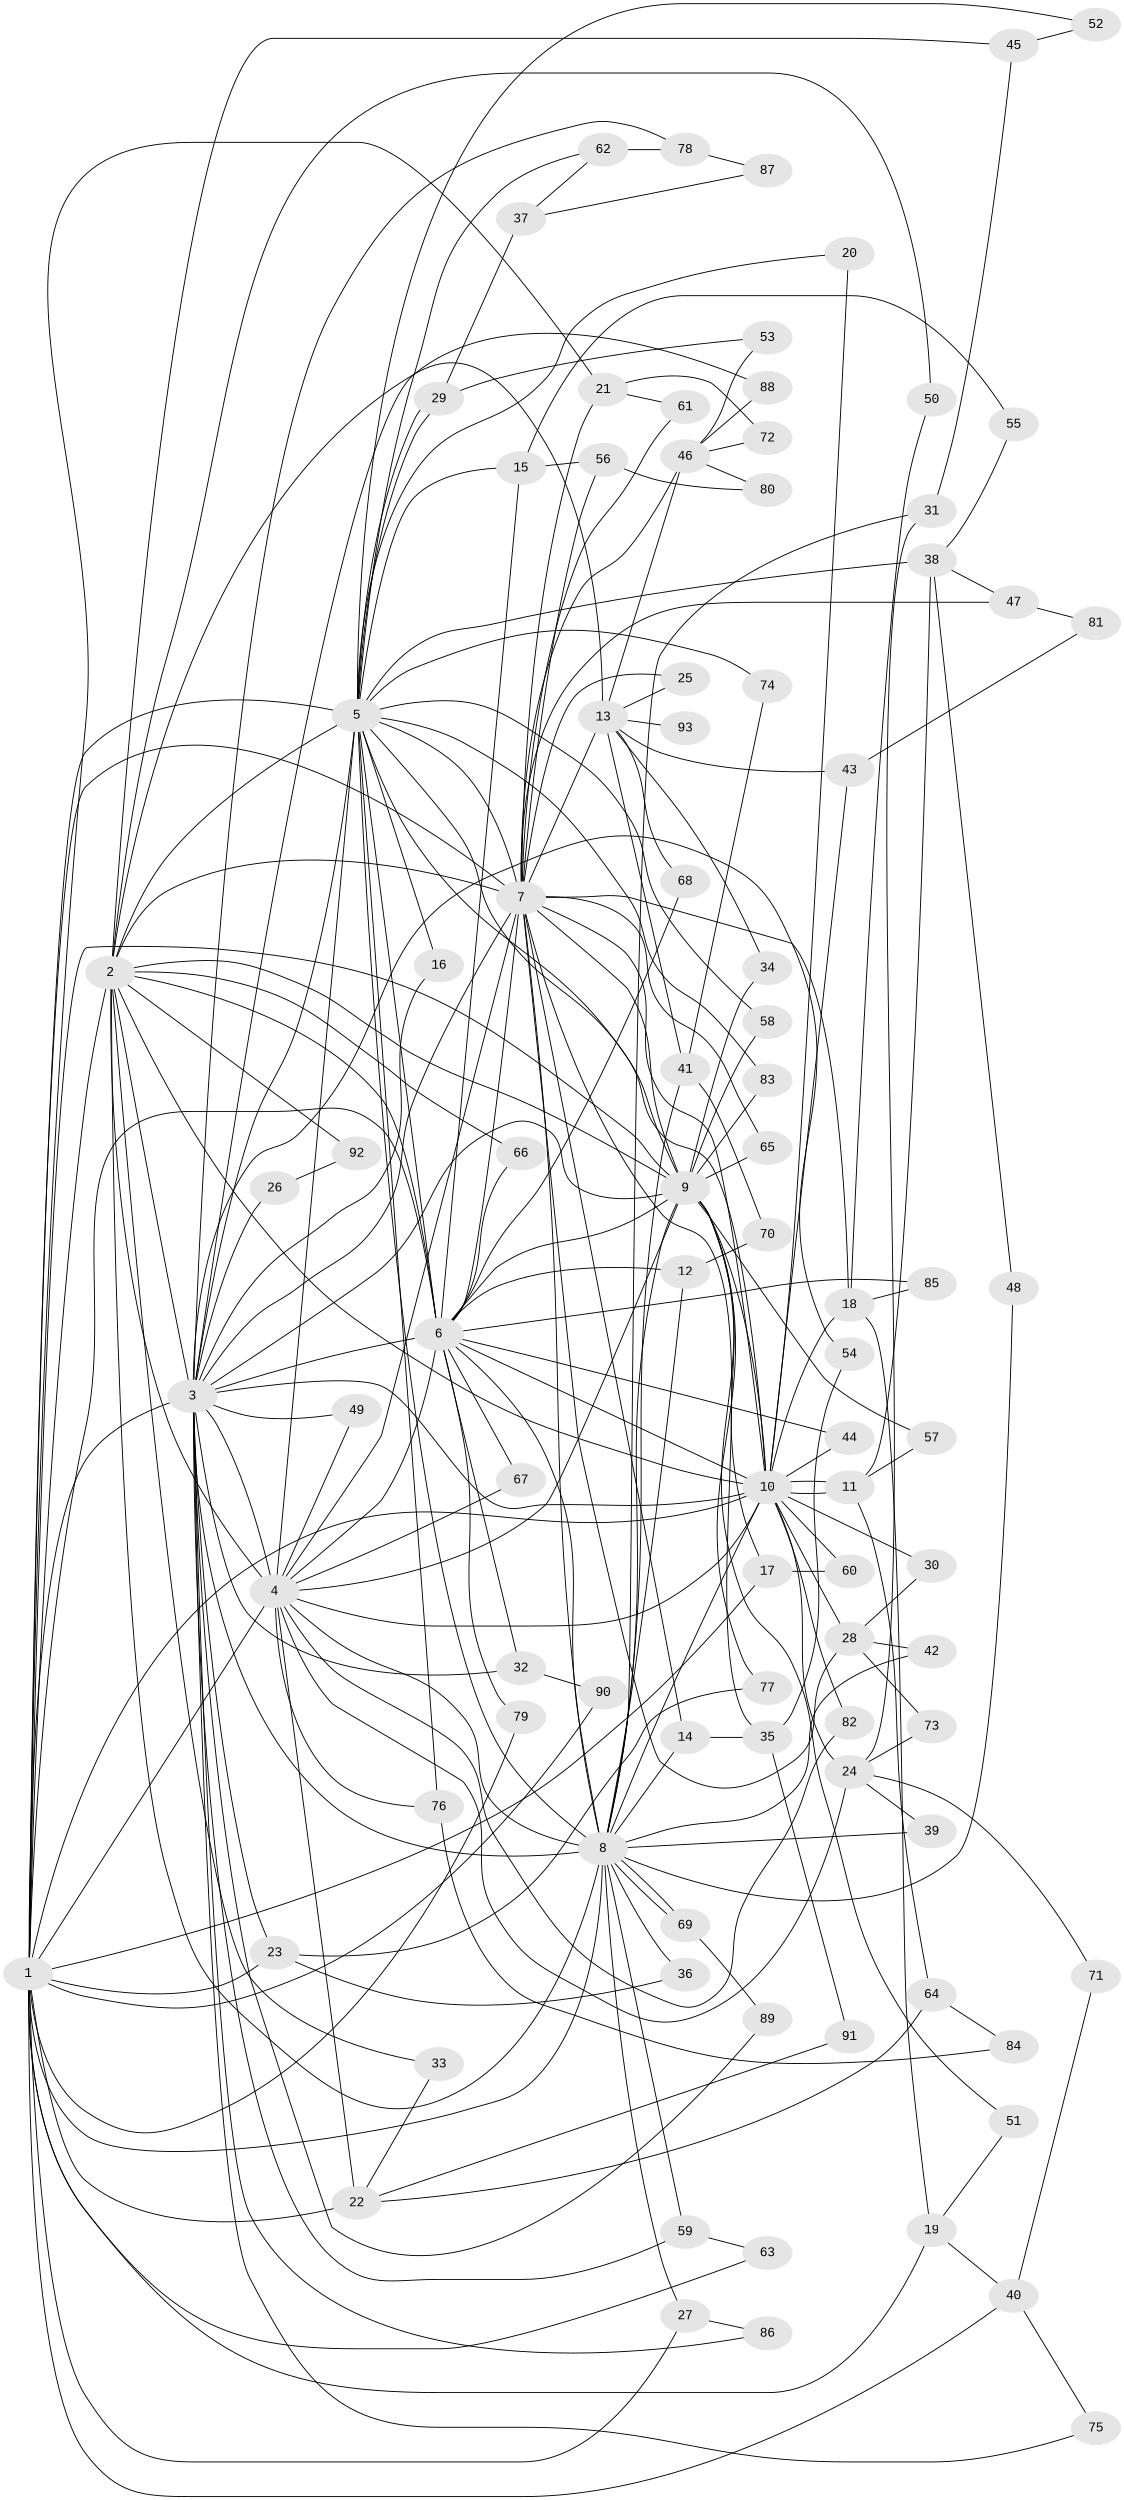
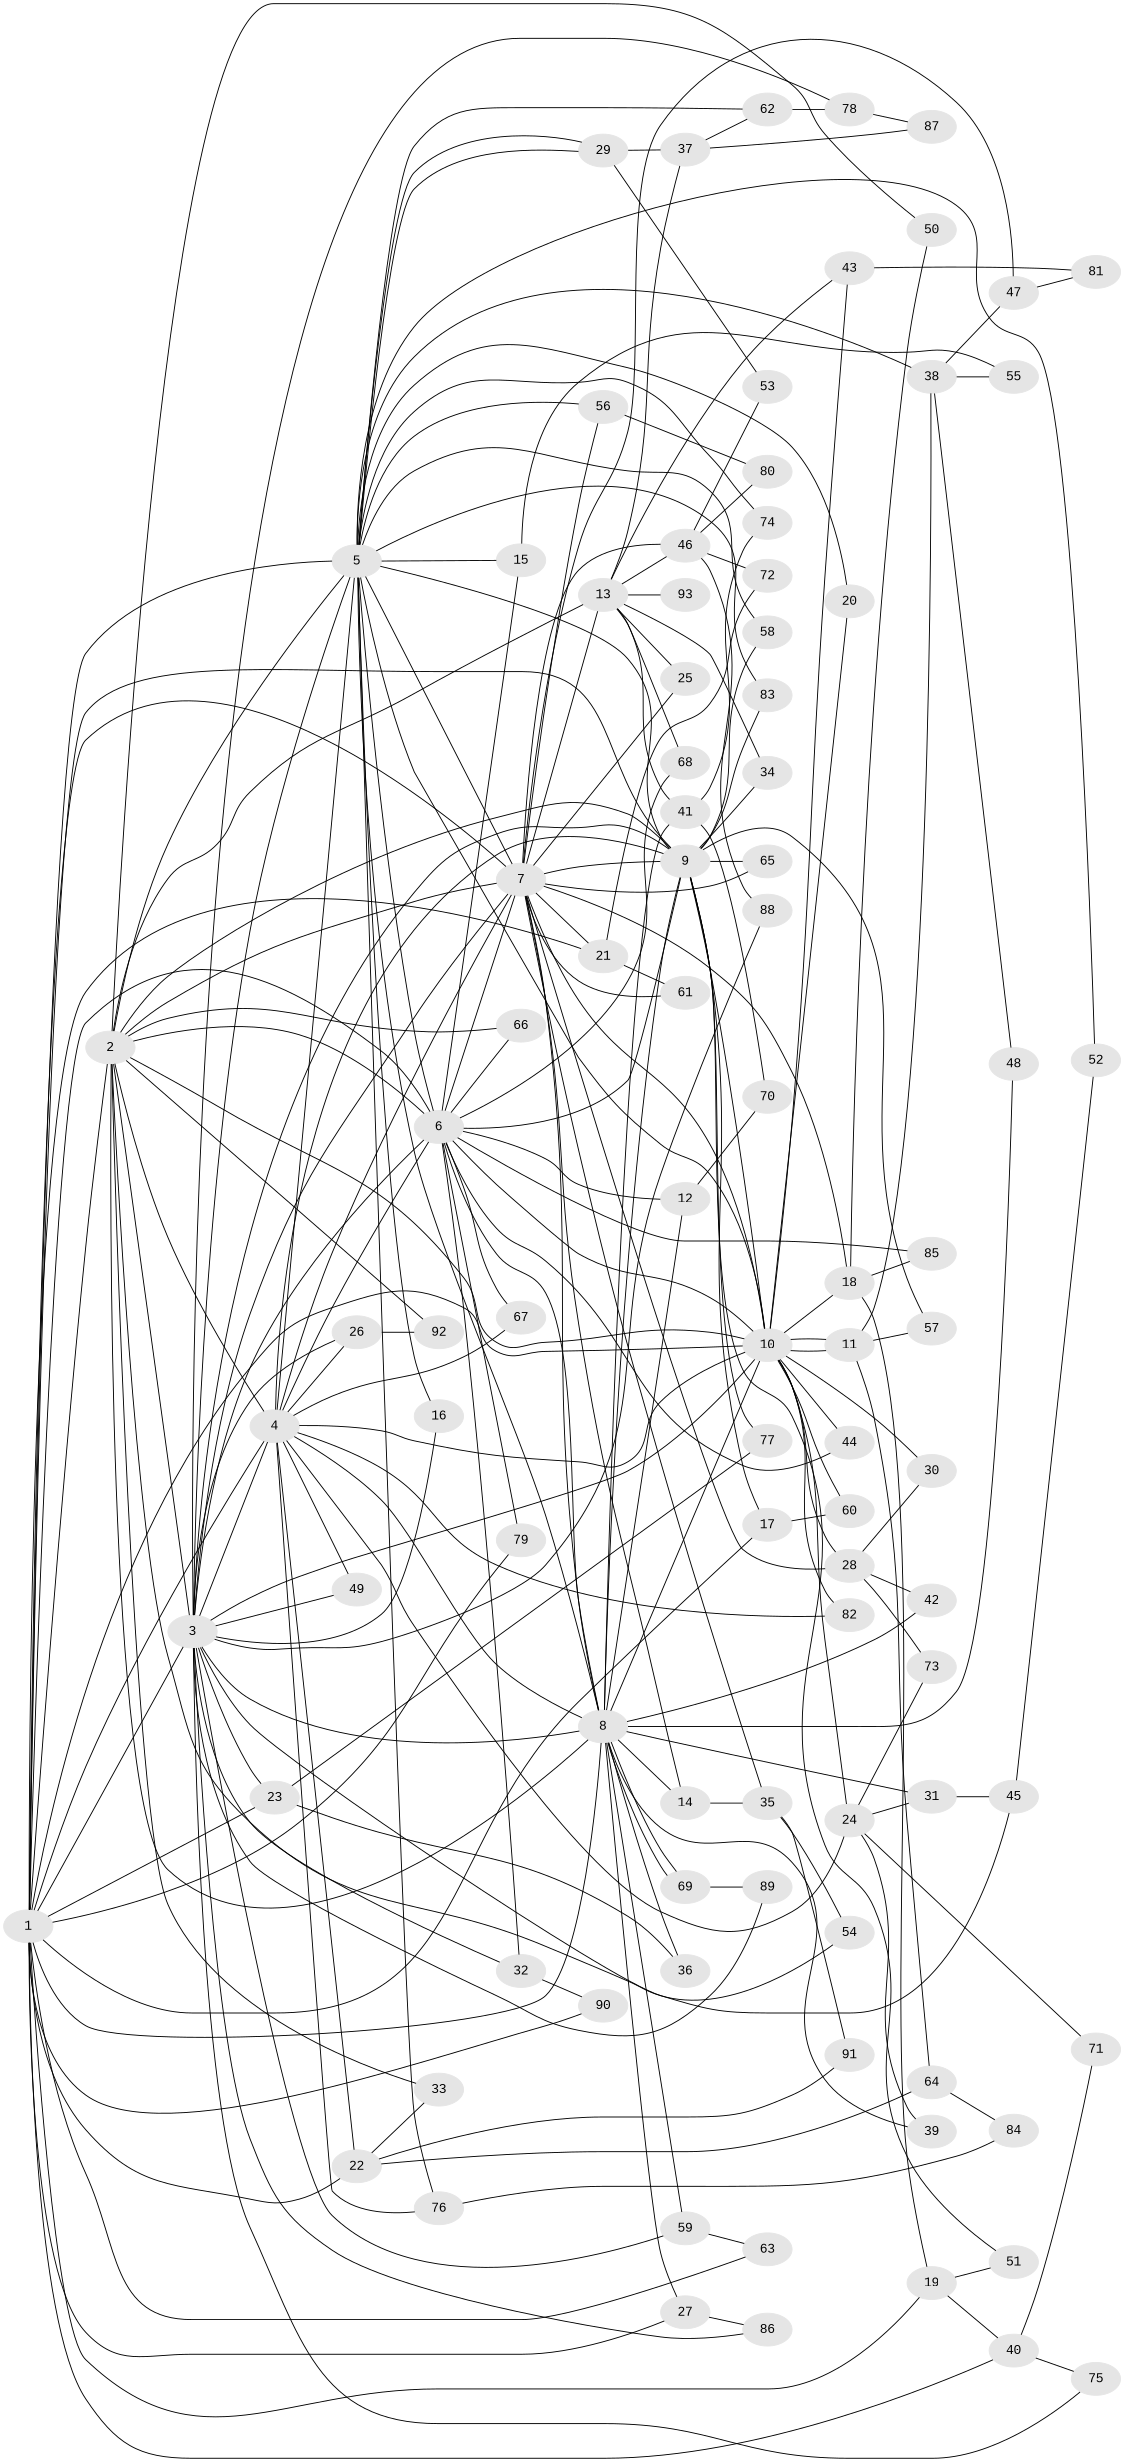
edge "37" -- "13": added
edge "56" -- "15": now "56" -- "5"
edge "26" -- "4": added
